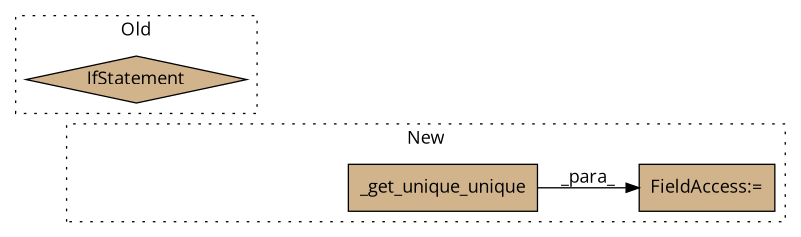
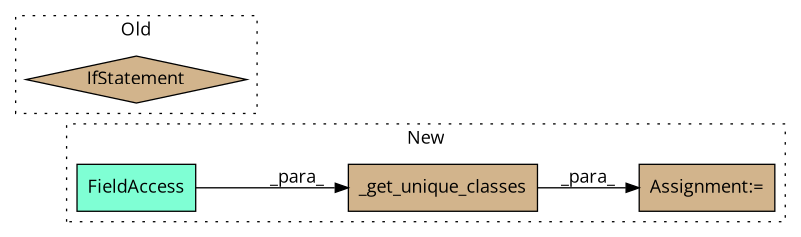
node "FieldAccess": added
node "_get_unique_unique": label "_get_unique_unique" -> "_get_unique_classes"
node "FieldAccess:=": label "FieldAccess:=" -> "Assignment:="
